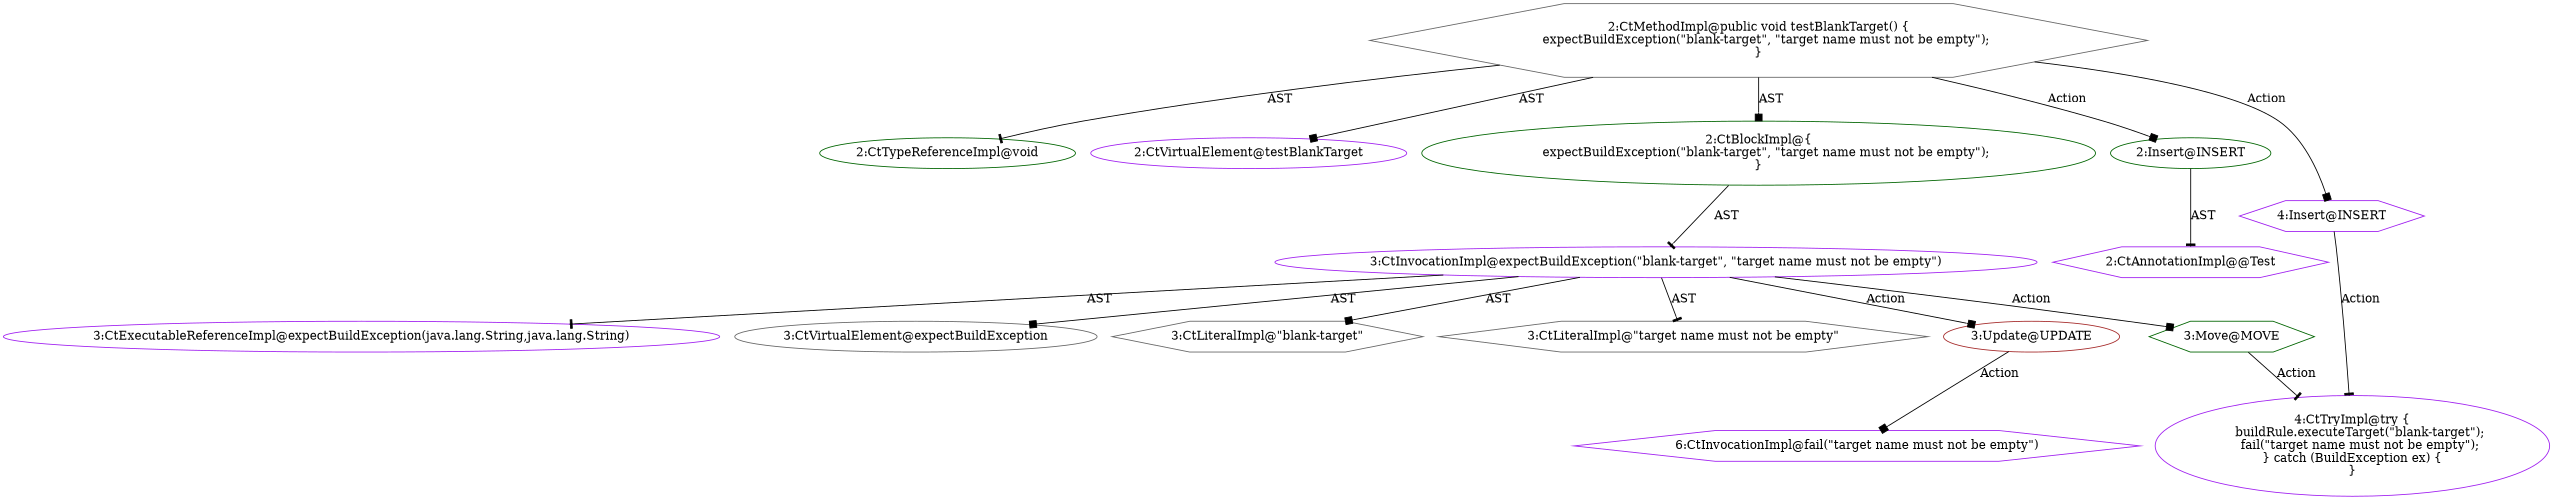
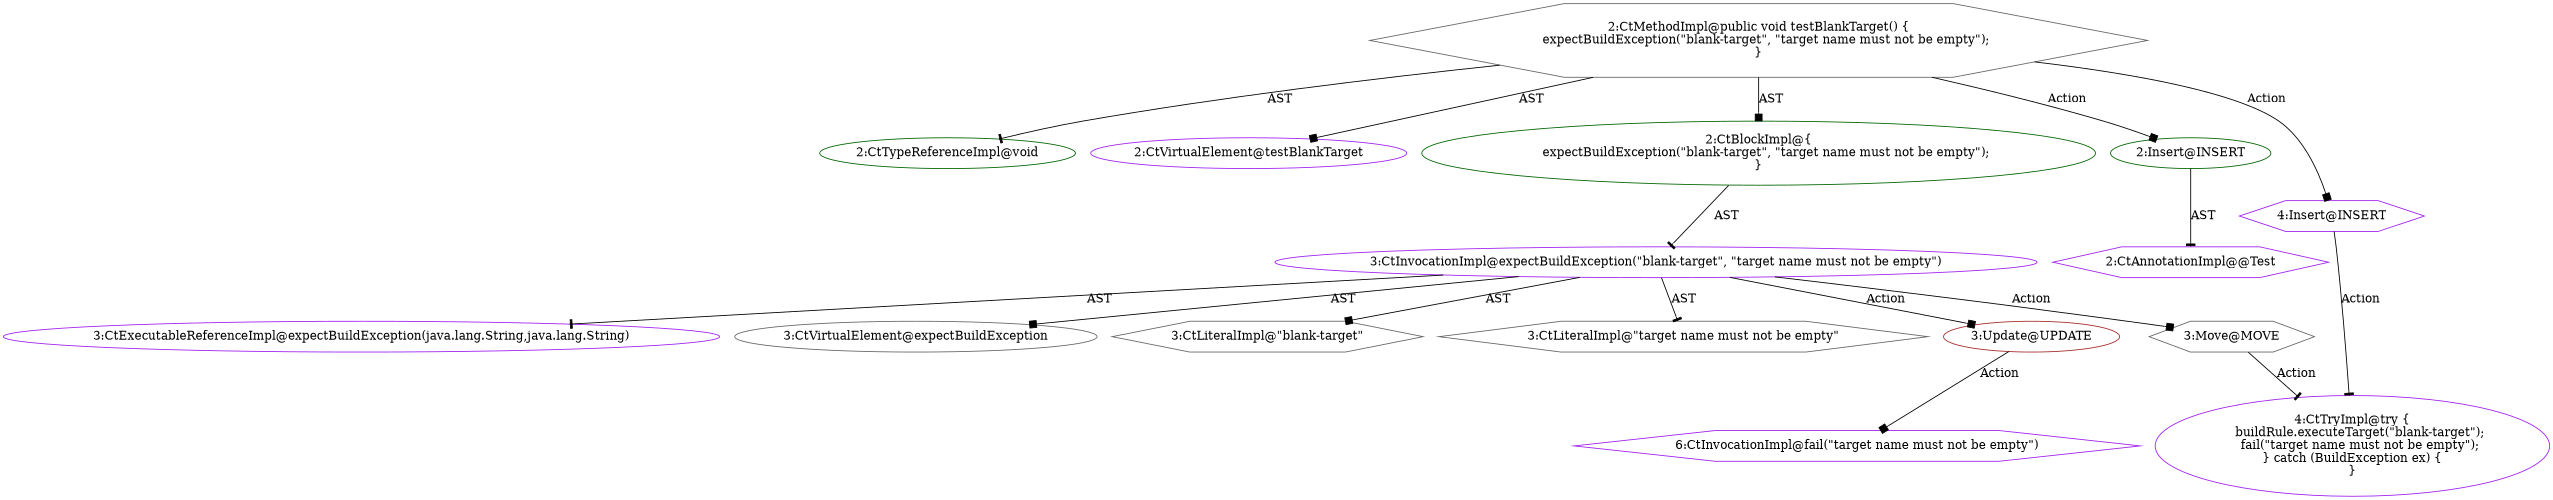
node "3:Move@MOVE": color darkgreen -> gray40
